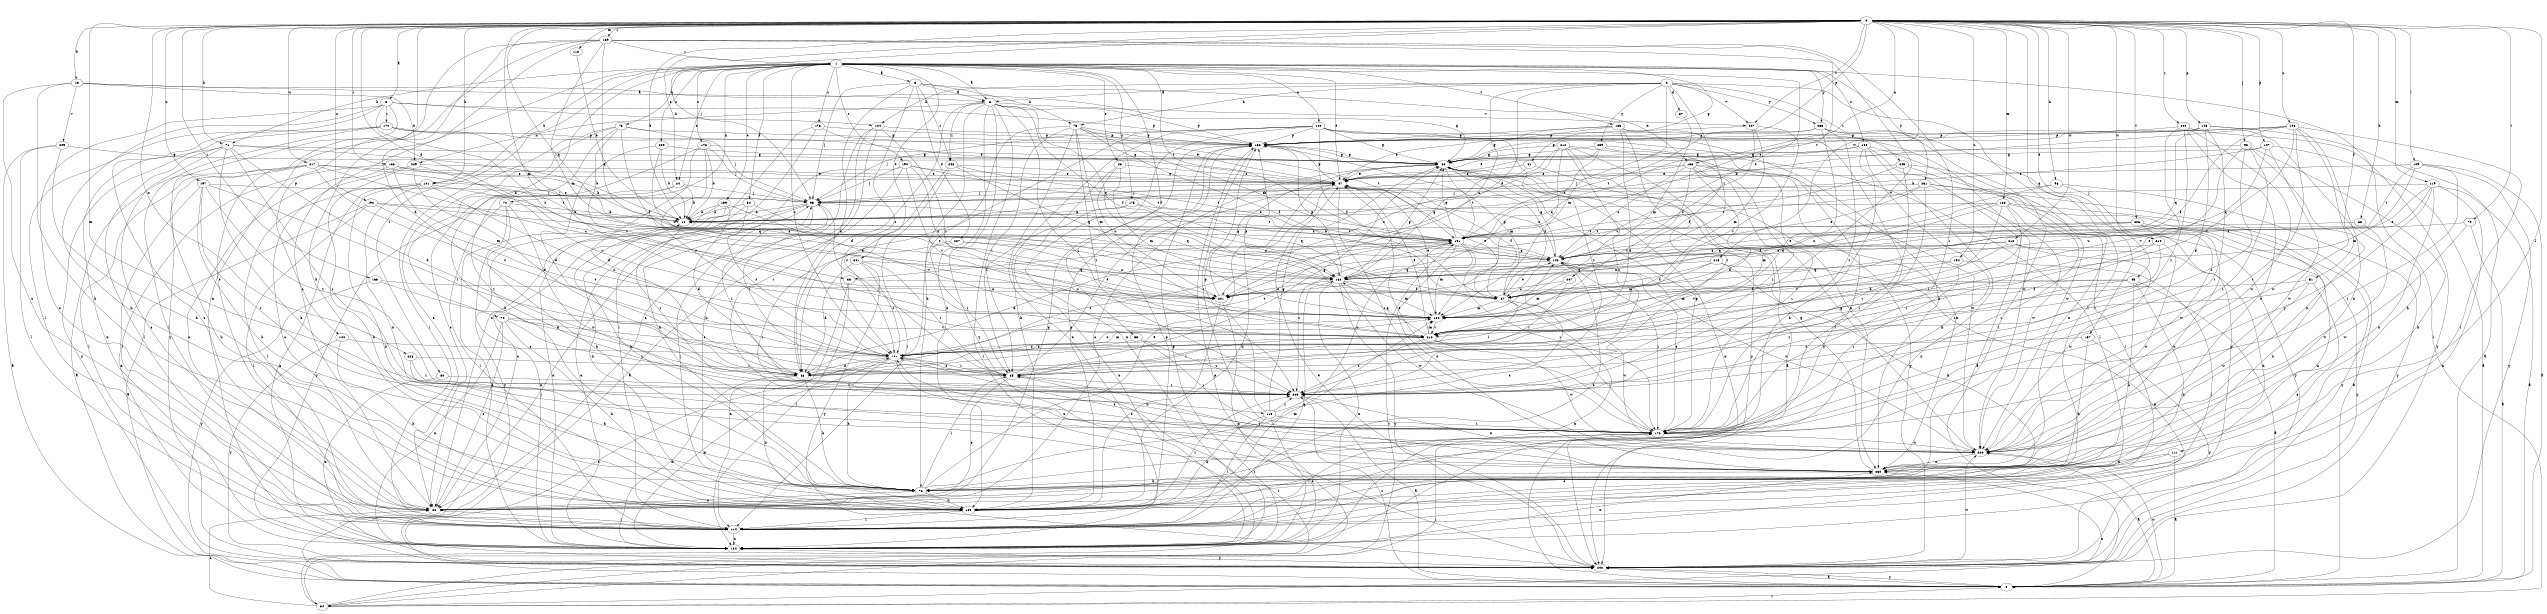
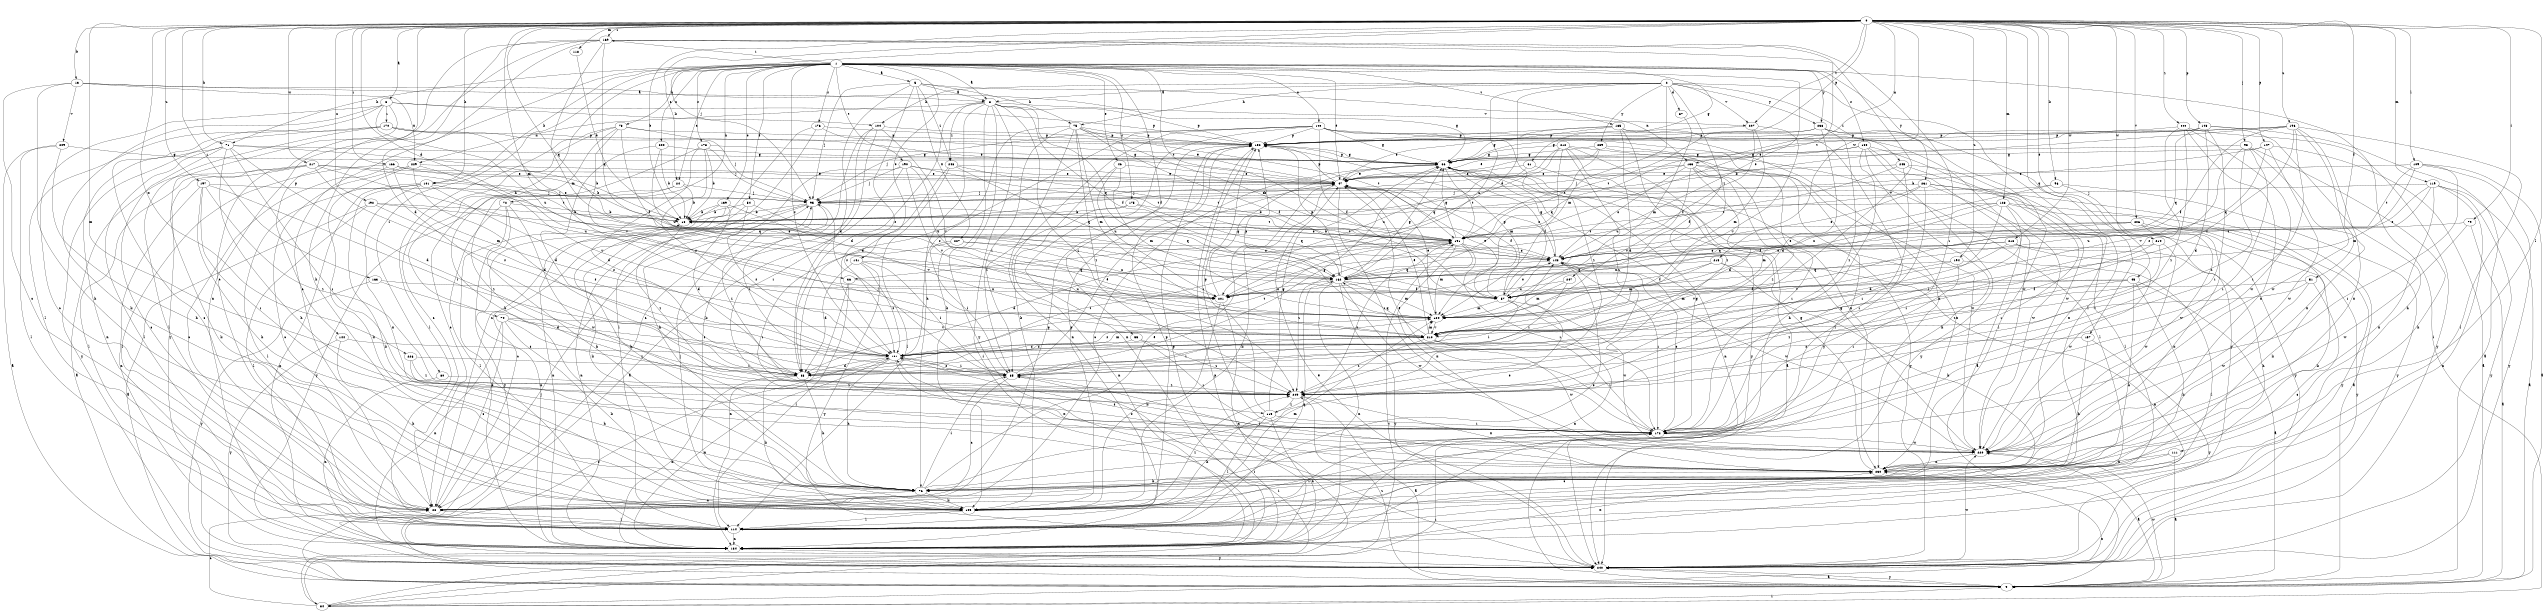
edge "169" -> "1": reversed
node "68": removed
node "641": label "641" -> "141"
edge "119" -> "172": now "119" -> "240"
edge "115" -> "249": reversed
